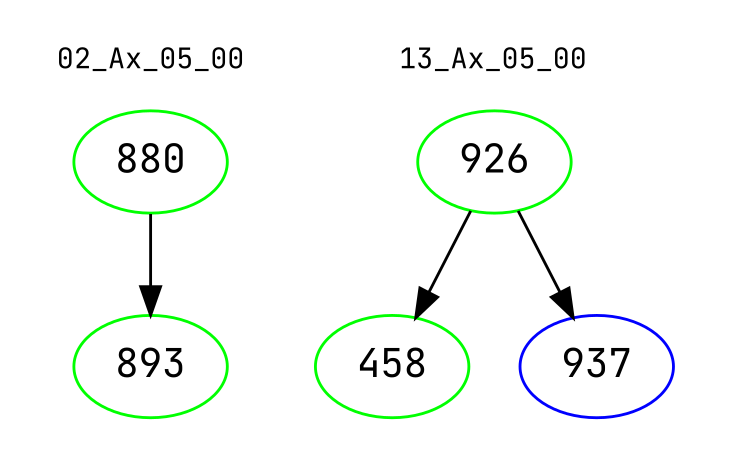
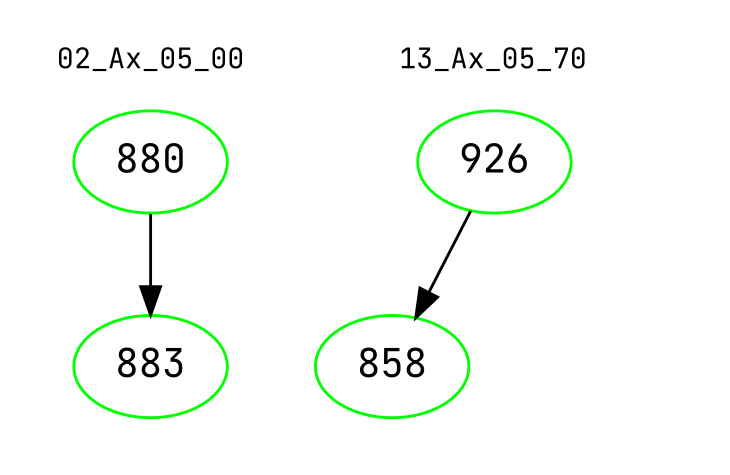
cluster "13_Ax_05_00": label "13_Ax_05_00" -> "13_Ax_05_70"
node "893": label "893" -> "883"
node "458": label "458" -> "858"
node "937": removed
